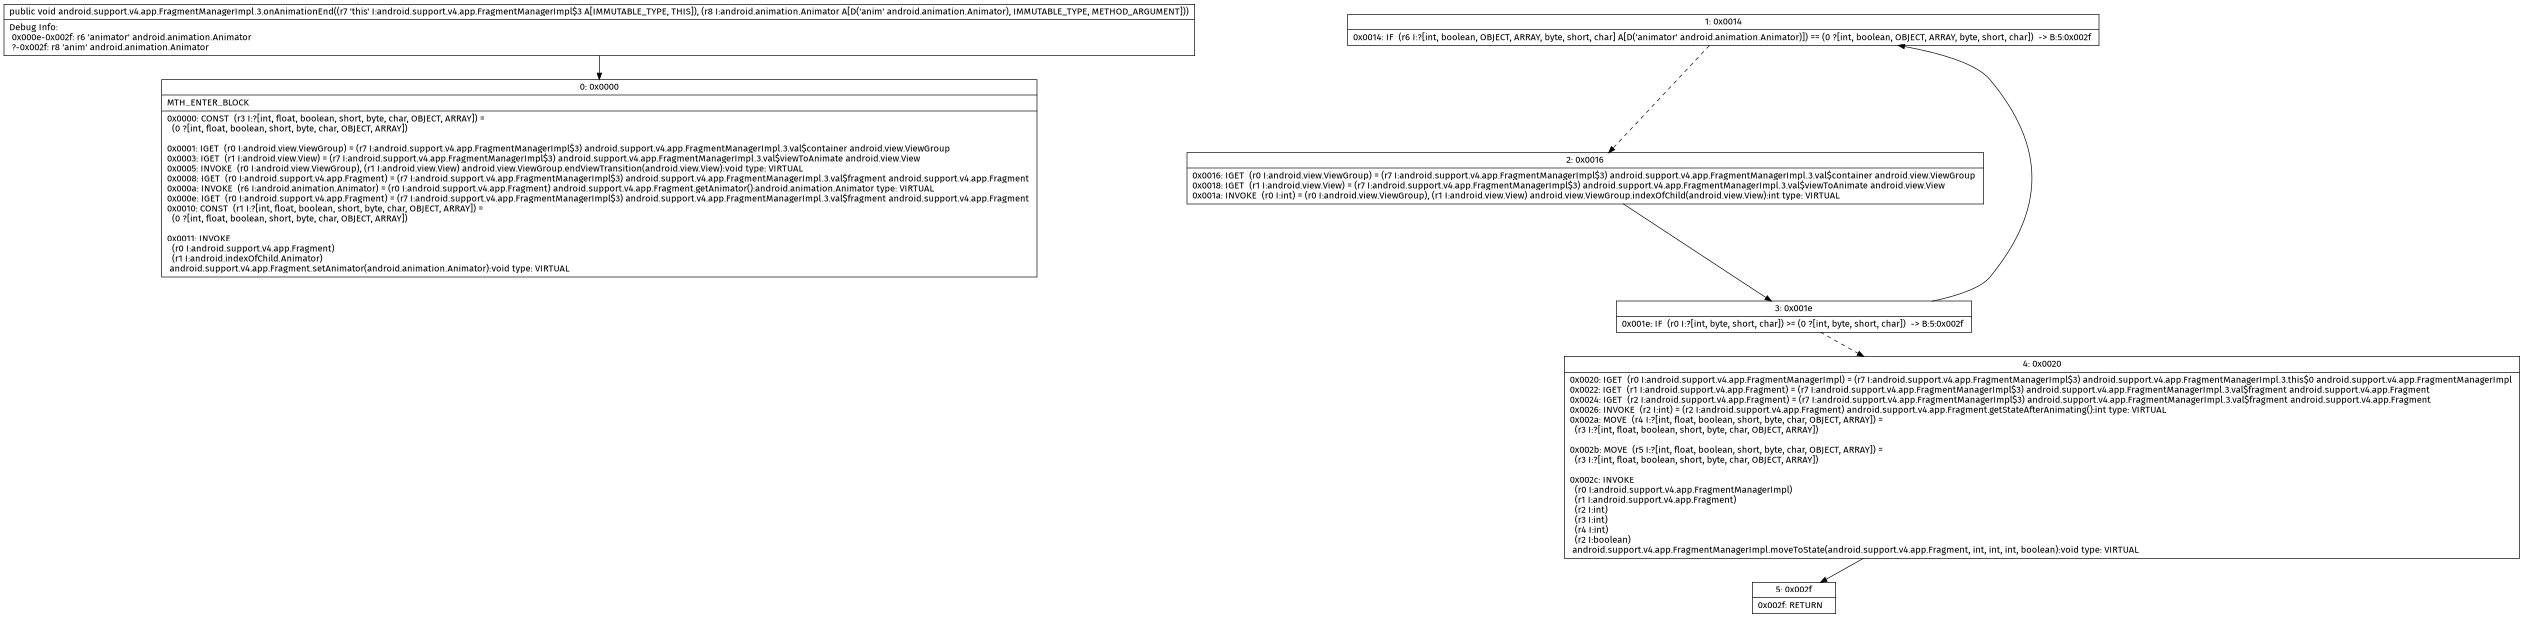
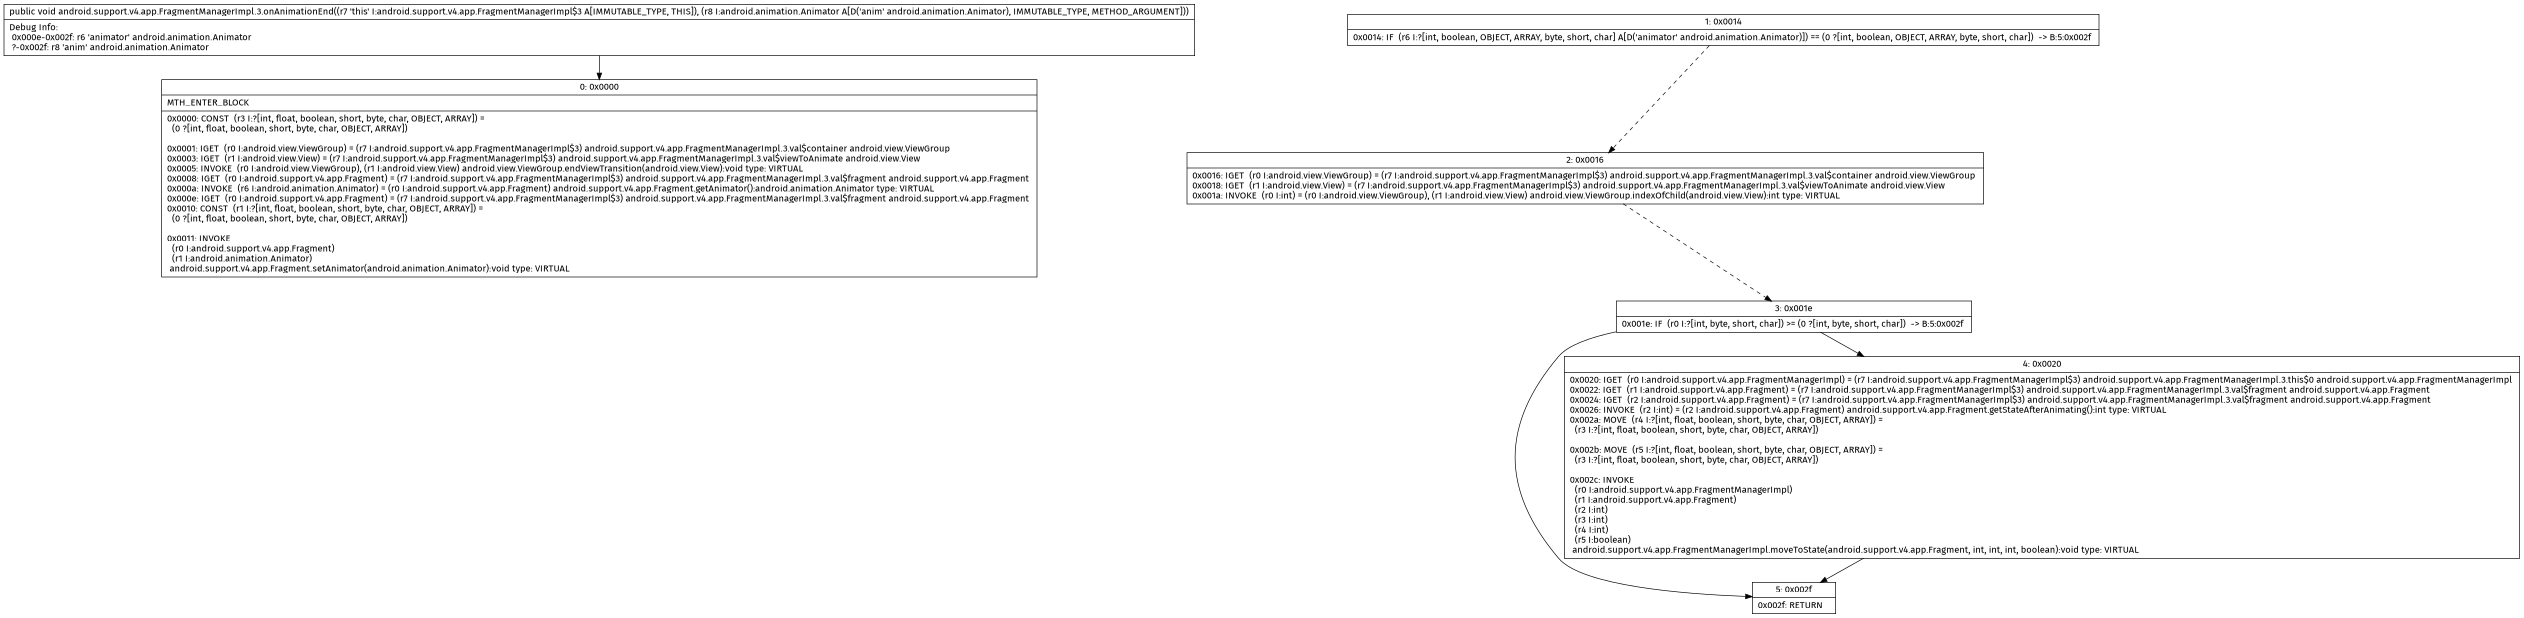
edge "3: 0x001e" -> "1: 0x0014": now "3: 0x001e" -> "5: 0x002f"
edge "2: 0x0016" -> "3: 0x001e": style solid -> dashed
node "0: 0x0000": text "(r1 I:android.indexOfChild.Animator)" -> "(r1 I:android.animation.Animator)"
edge "3: 0x001e" -> "4: 0x0020": style dashed -> solid
node "4: 0x0020": text "(r2 I:boolean)" -> "(r5 I:boolean)"
